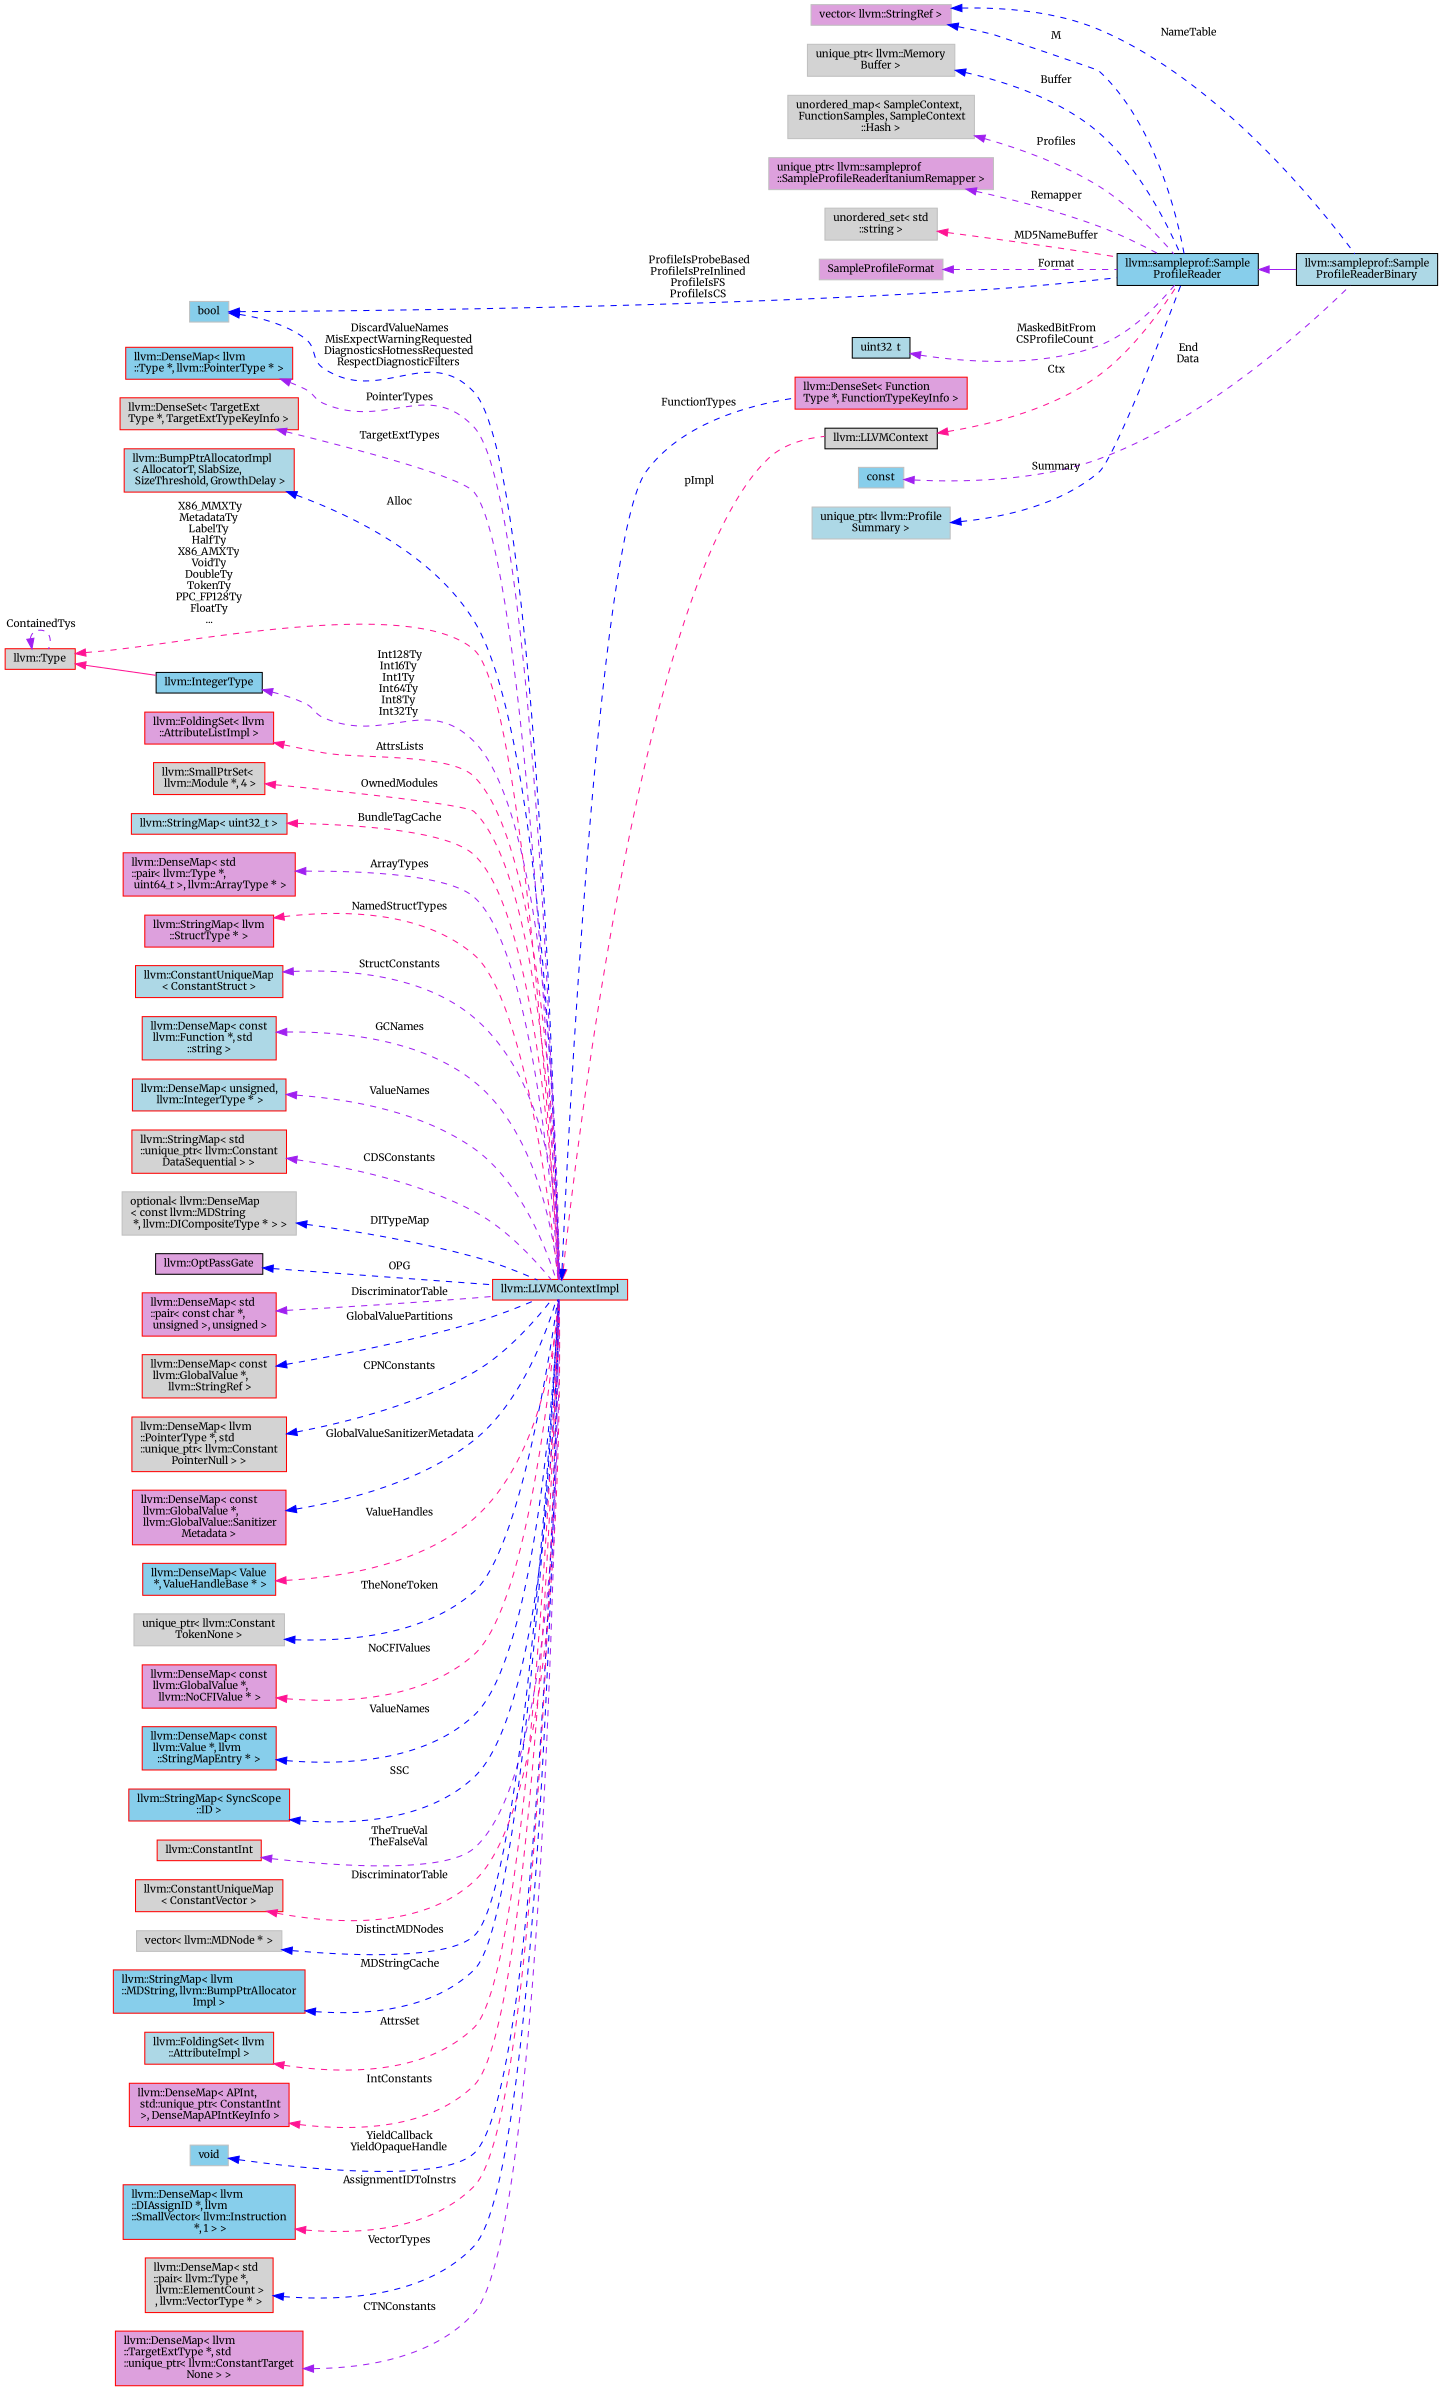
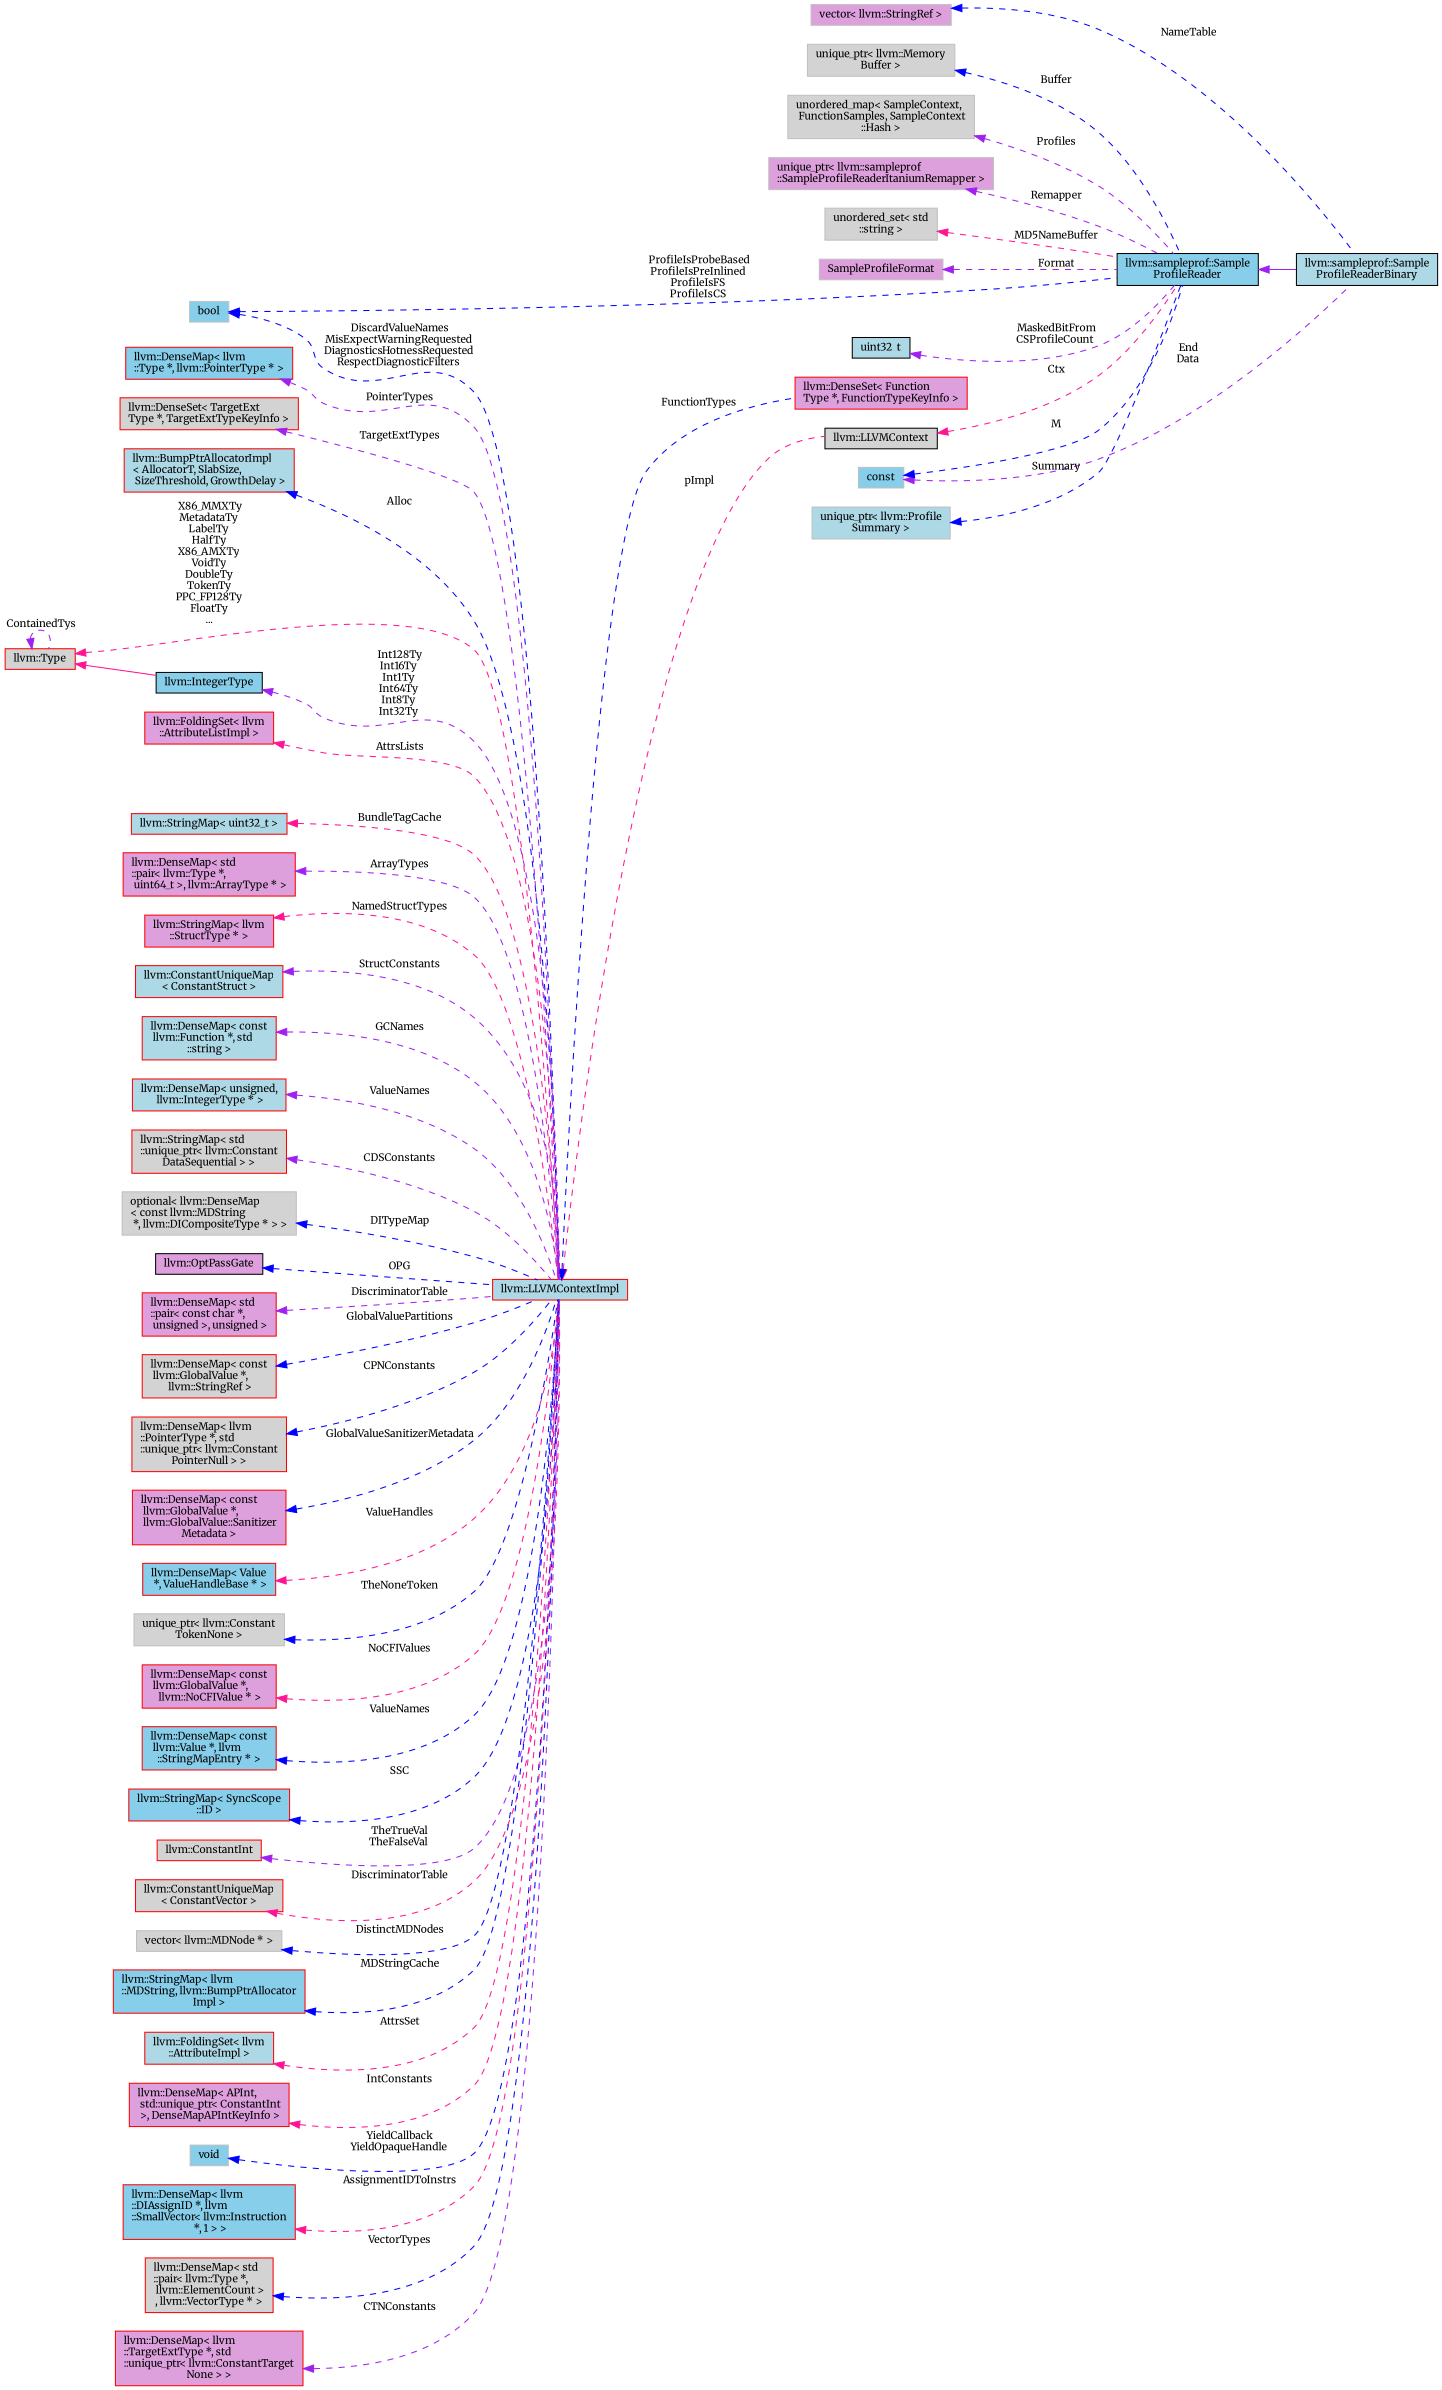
edge "llvm::sampleprof::Sample ProfileReader" -> "vector< llvm::StringRef >": now "llvm::sampleprof::Sample ProfileReader" -> "const"
node "llvm::SmallPtrSet< llvm::Module *, 4 >": removed
